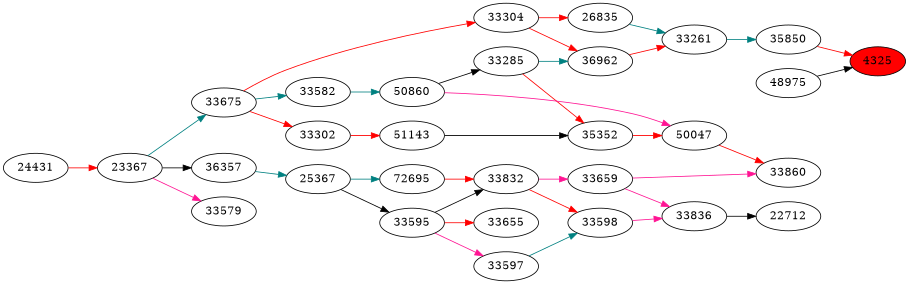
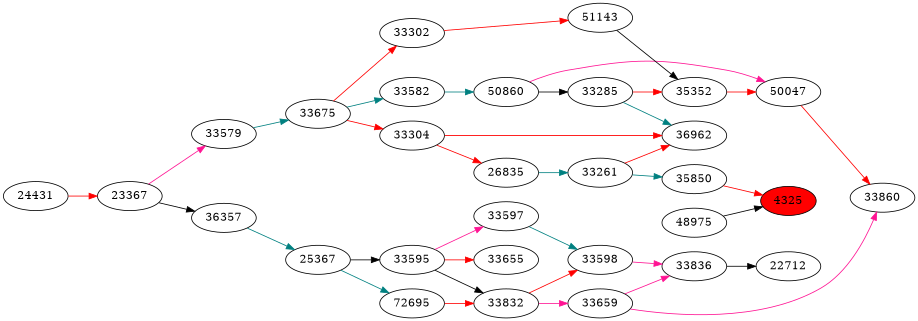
edge "36962" -> "33261": reversed
edge "23367" -> "33675": now "33579" -> "33675"
